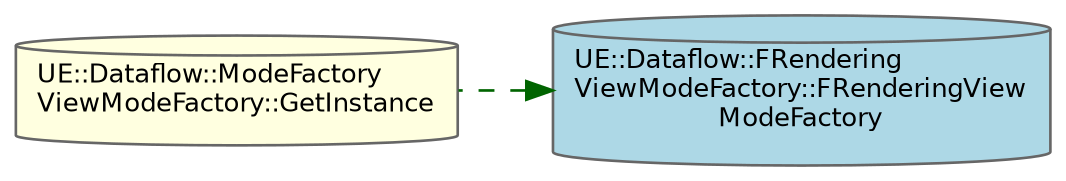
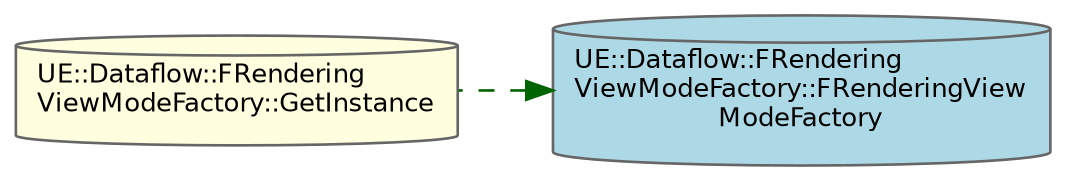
node "UE::Dataflow::ModeFactory ViewModeFactory::GetInstance": label "UE::Dataflow::ModeFactory ViewModeFactory::GetInstance" -> "UE::Dataflow::FRendering ViewModeFactory::GetInstance"
